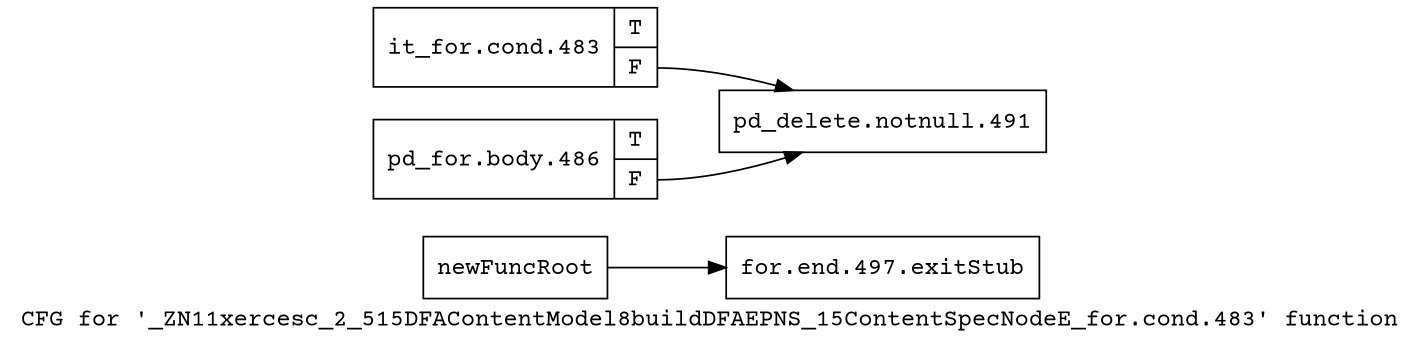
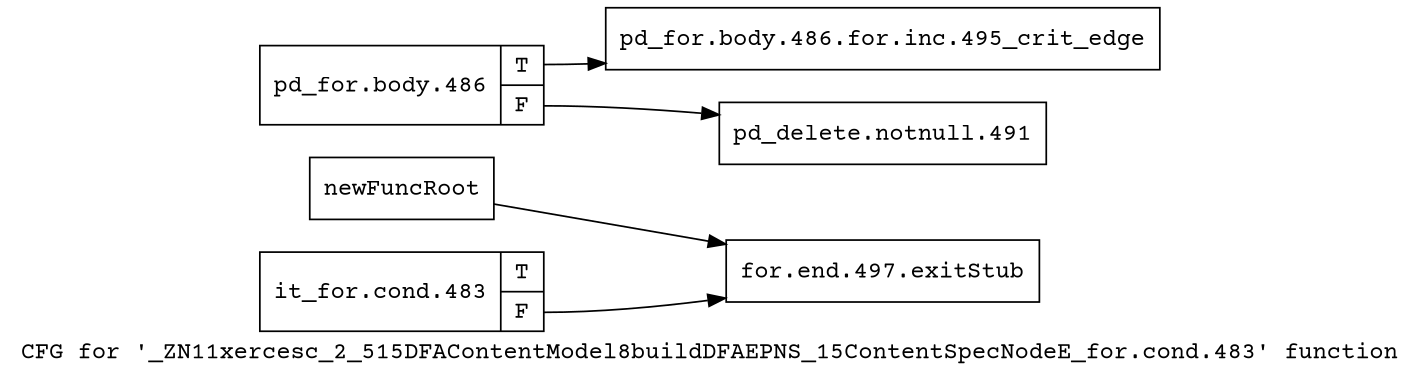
node "pd_for.body.486.for.inc.495_crit_edge": added
edge "it_for.cond.483" -> "pd_delete.notnull.491": now "it_for.cond.483" -> "for.end.497.exitStub"
